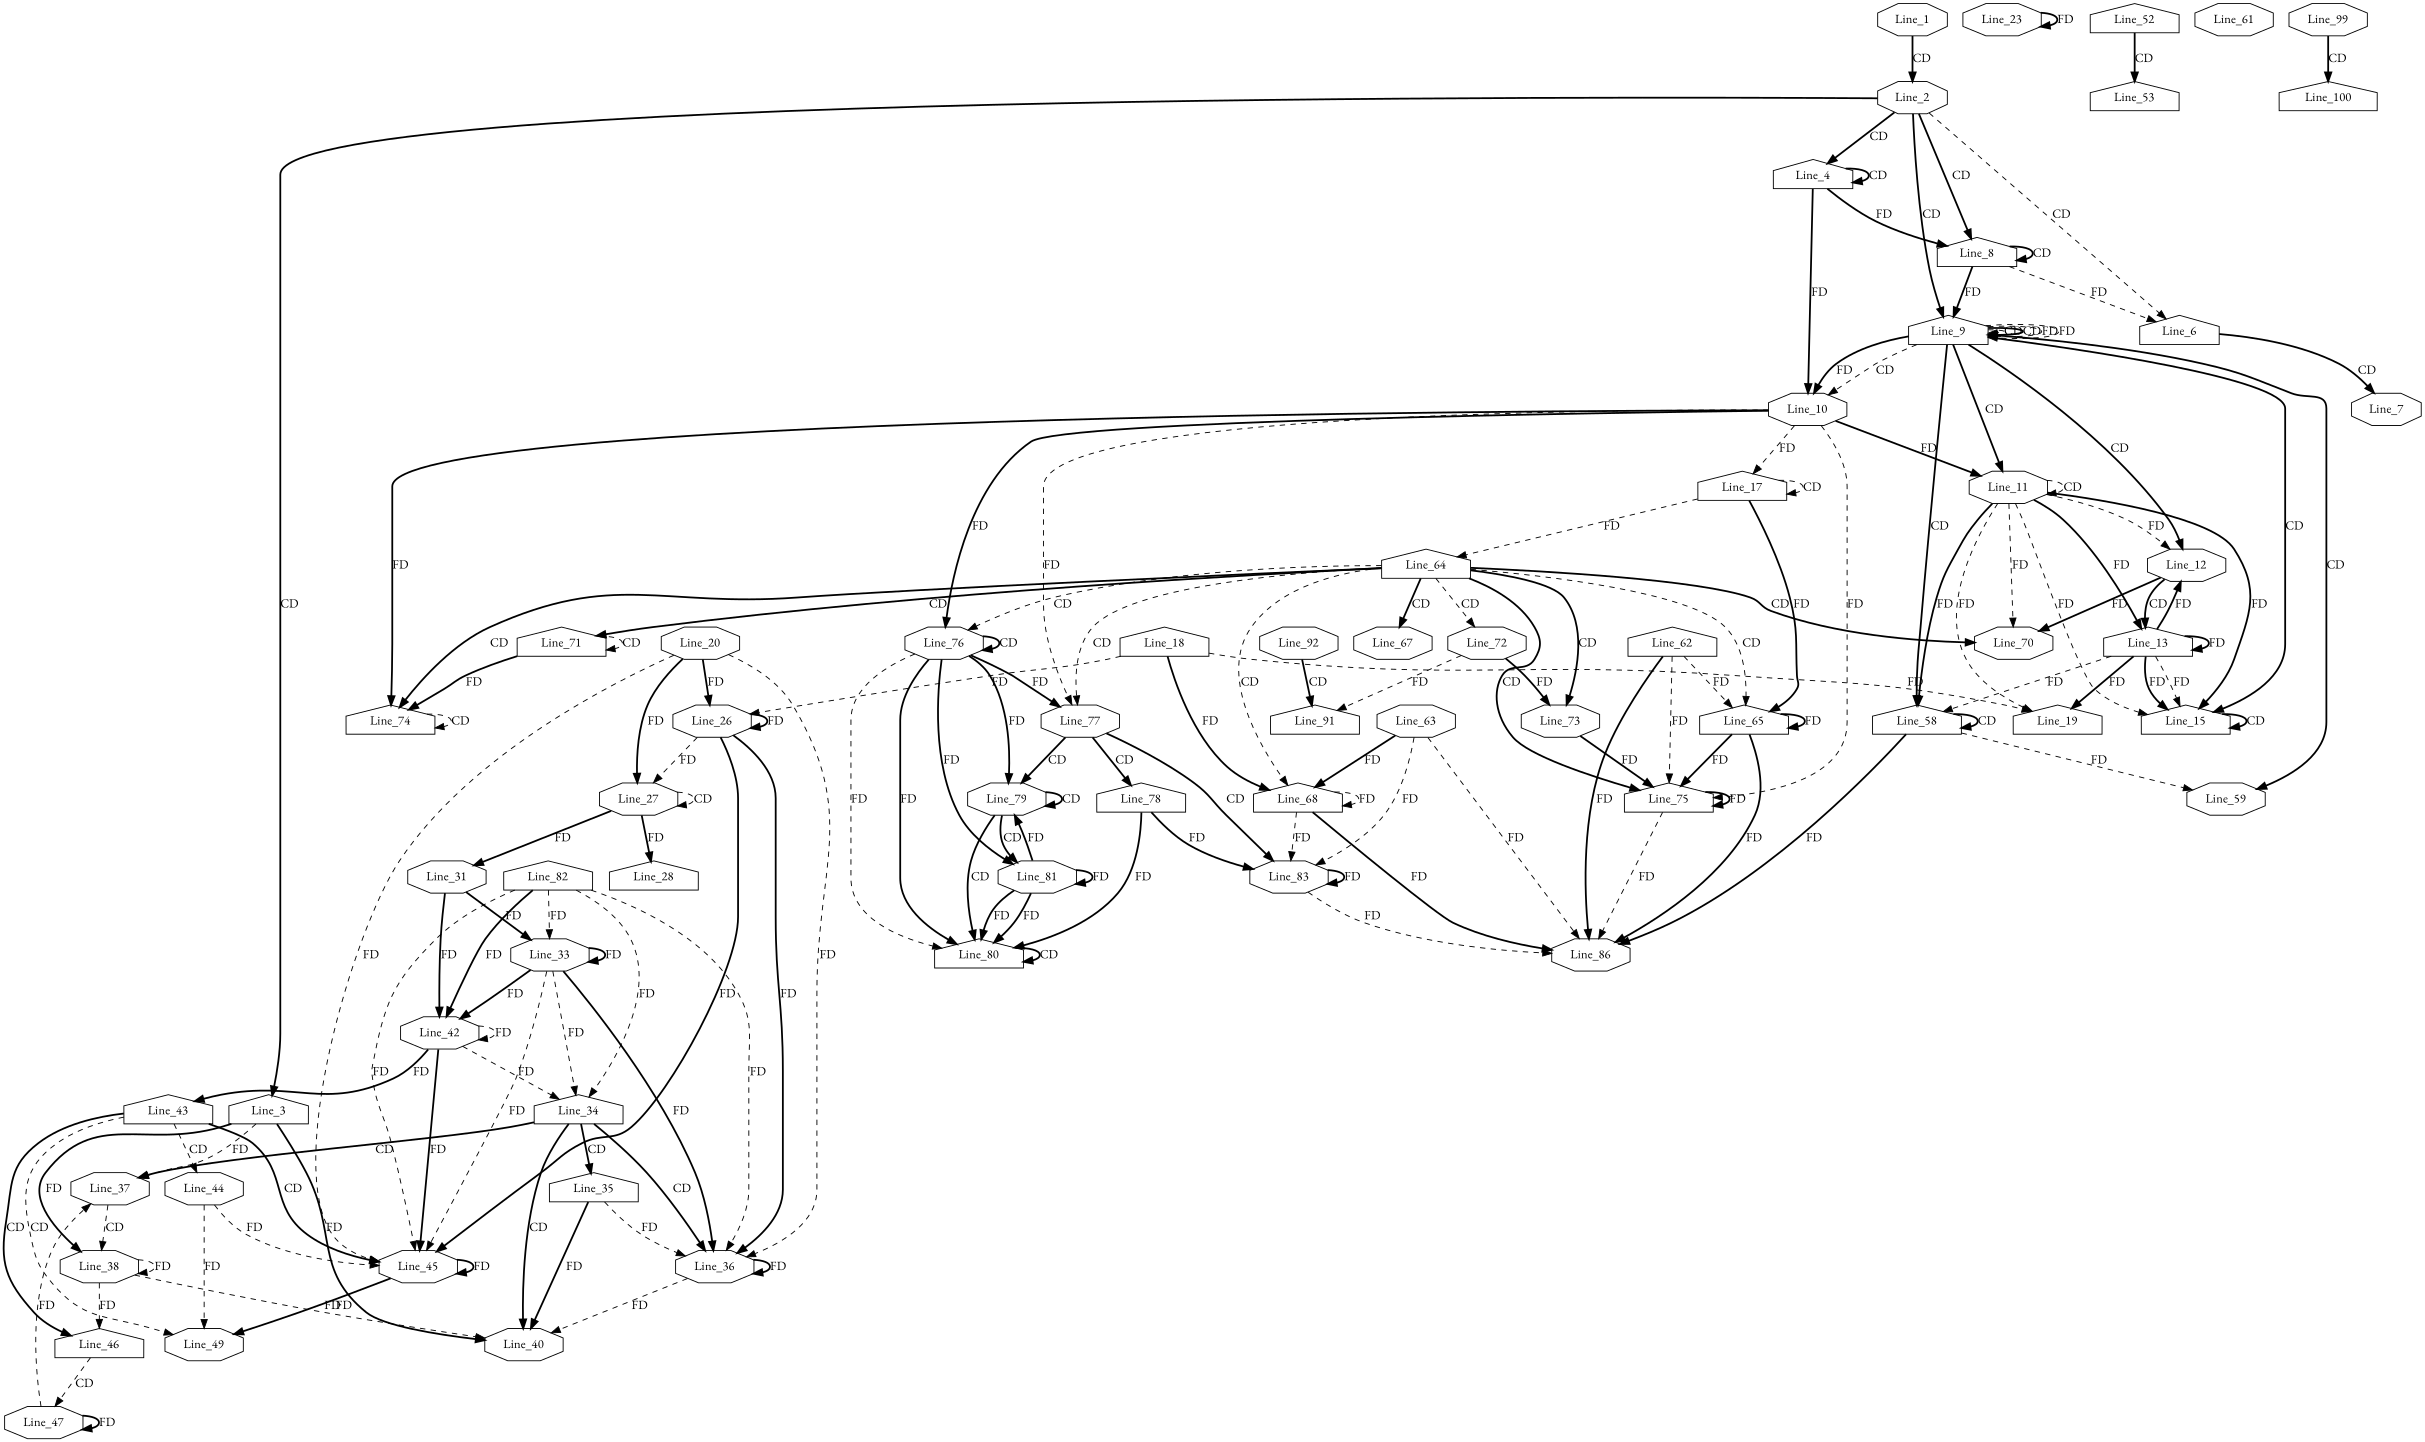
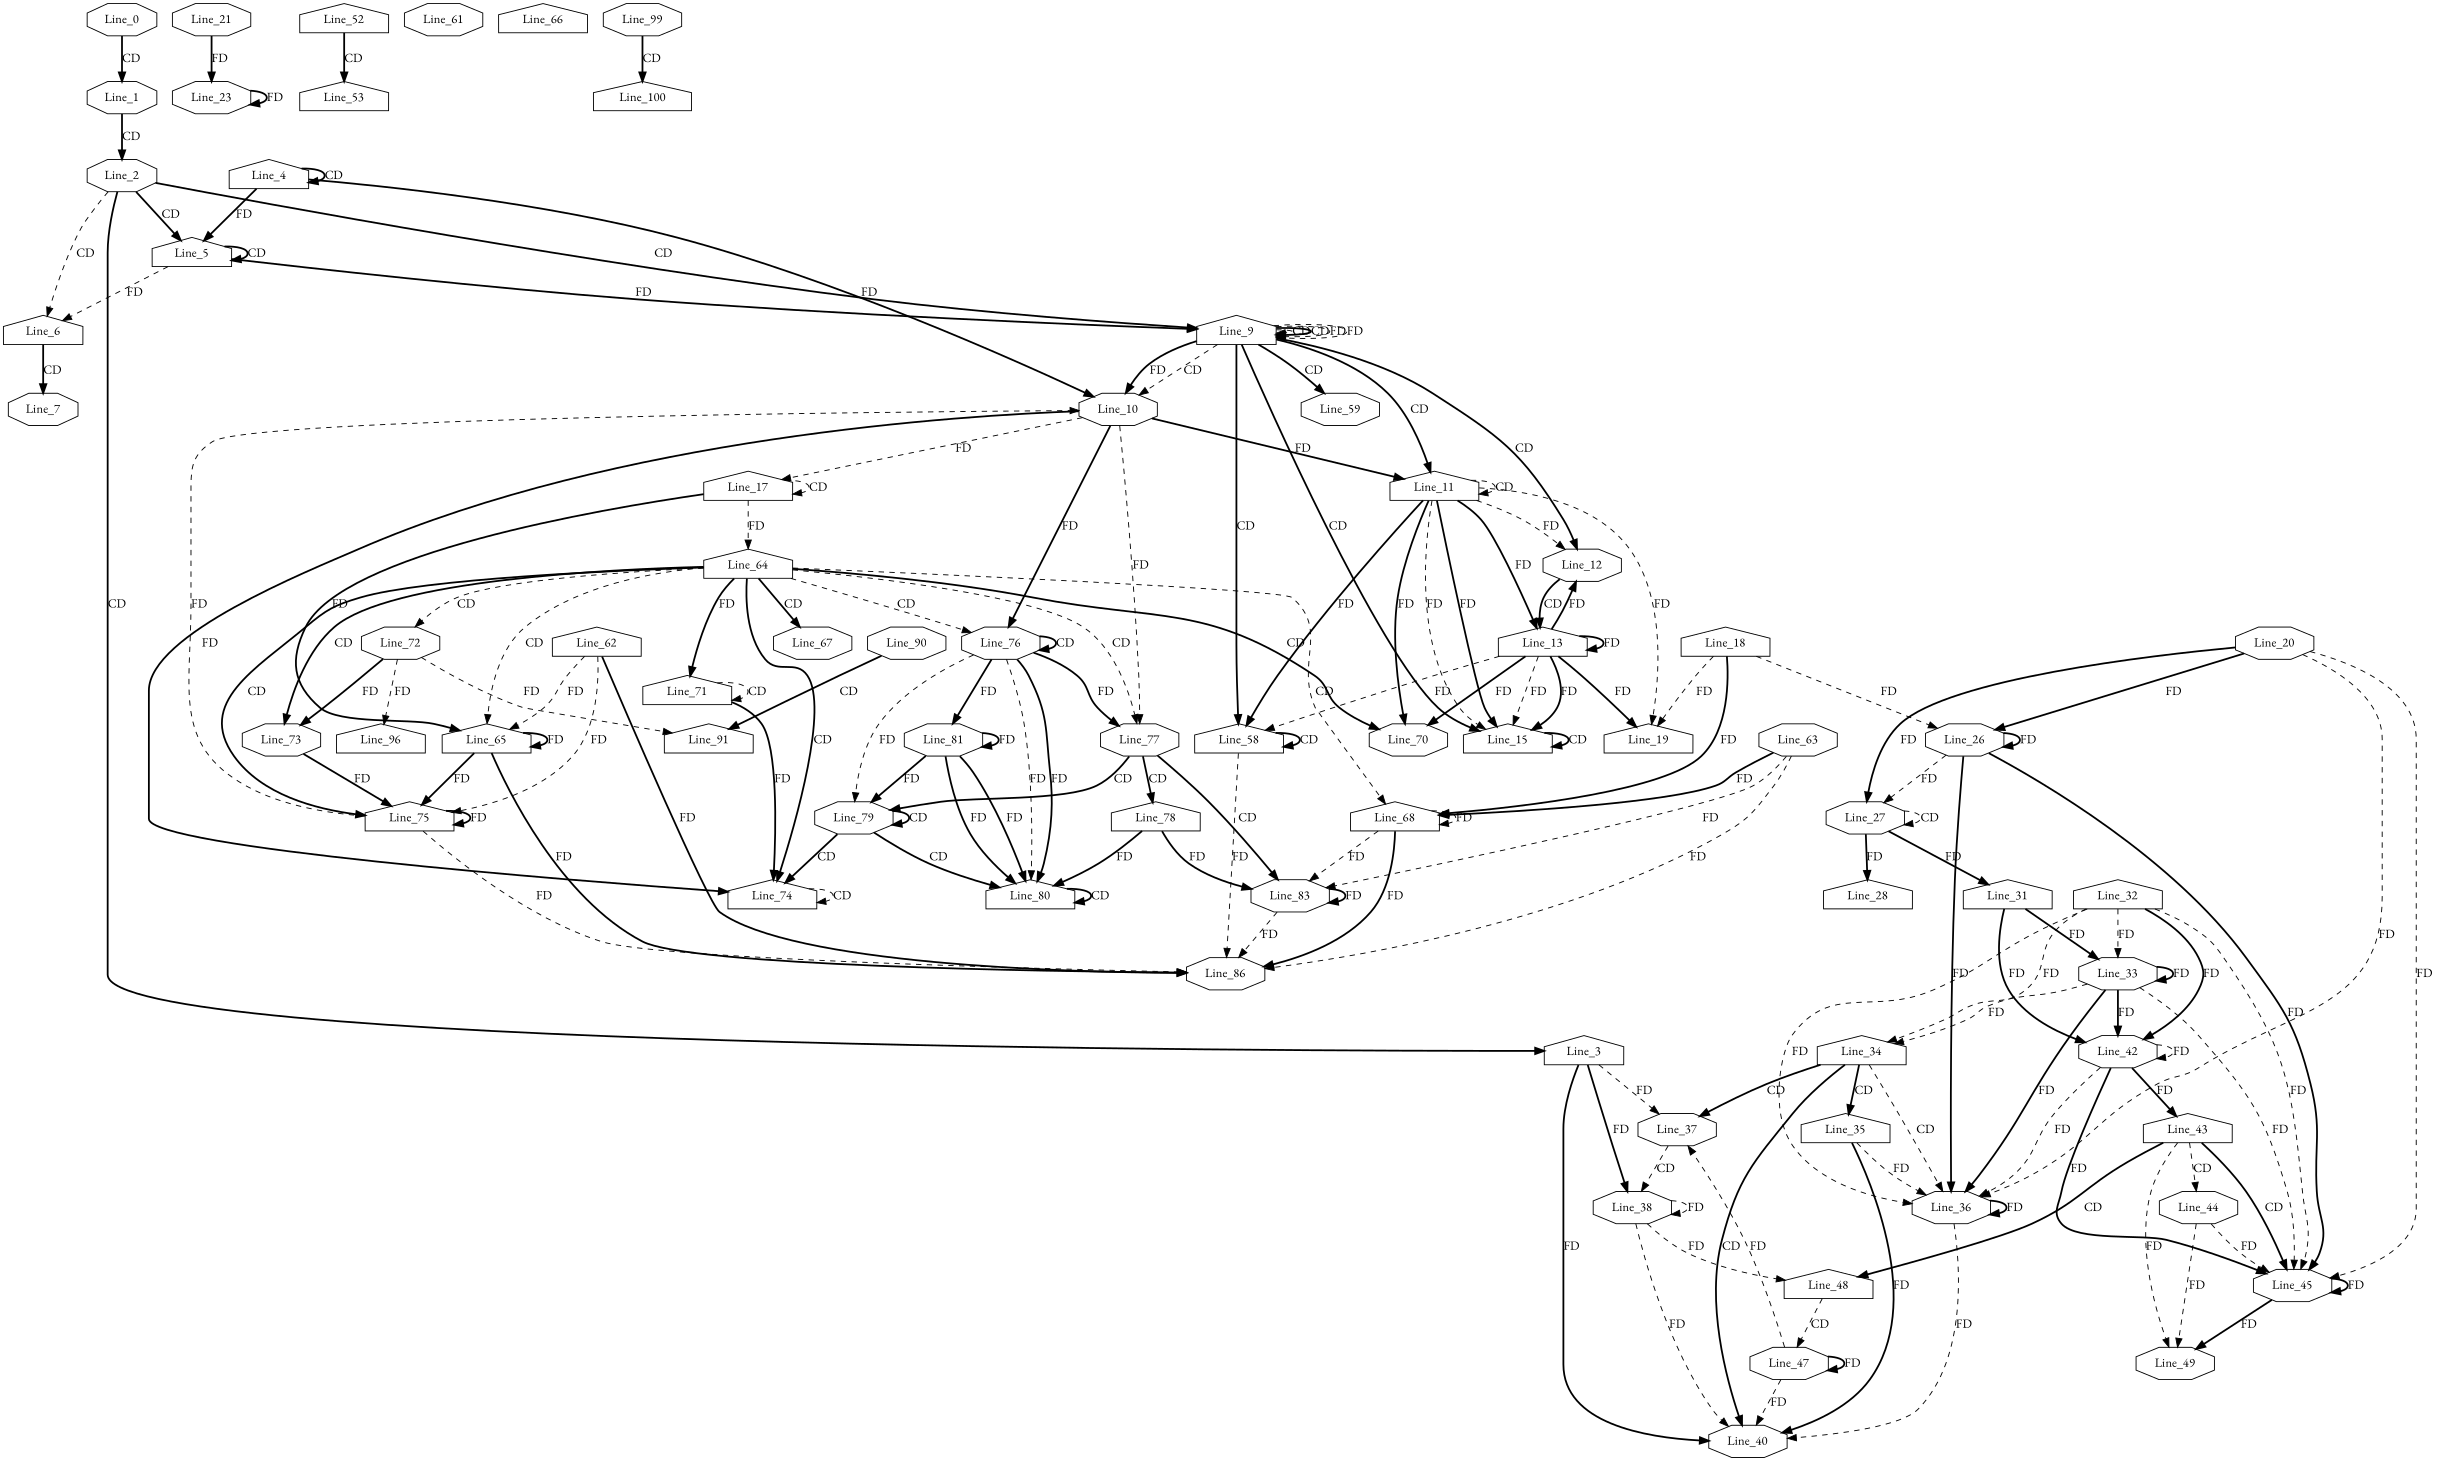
node "Line_0": added
node "Line_21": added
node "Line_66": added
edge "Line_2" -> "Line_4": removed, label "CD"
node "Line_8": label "Line_8" -> "Line_5"
node "Line_11": shape octagon -> house
edge "Line_11" -> "Line_70": style dashed -> bold
edge "Line_12" -> "Line_70": now "Line_13" -> "Line_70"
edge "Line_64" -> "Line_71": label "CD" -> "FD"
node "Line_92": label "Line_92" -> "Line_90"
edge "Line_10" -> "Line_75": reversed
edge "Line_76" -> "Line_79": style bold -> dashed
node "Line_96": added
edge "Line_58" -> "Line_59": removed, label "FD"
edge "Line_79" -> "Line_81": now "Line_79" -> "Line_74"
edge "Line_58" -> "Line_86": style bold -> dashed
node "Line_31": shape octagon -> house
node "Line_82": label "Line_82" -> "Line_32"
edge "Line_42" -> "Line_34": now "Line_42" -> "Line_36"
edge "Line_34" -> "Line_36": style bold -> dashed
edge "Line_43" -> "Line_49": label "CD" -> "FD"
node "Line_46": label "Line_46" -> "Line_48"
edge "Line_47" -> "Line_40": added, label "FD"
